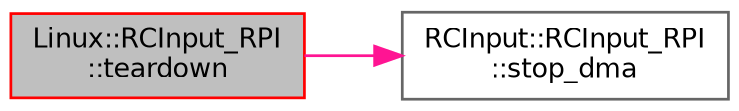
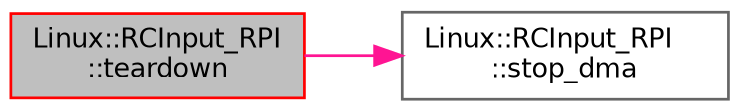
node "RCInput::RCInput_RPI ::stop_dma": label "RCInput::RCInput_RPI ::stop_dma" -> "Linux::RCInput_RPI ::stop_dma"
